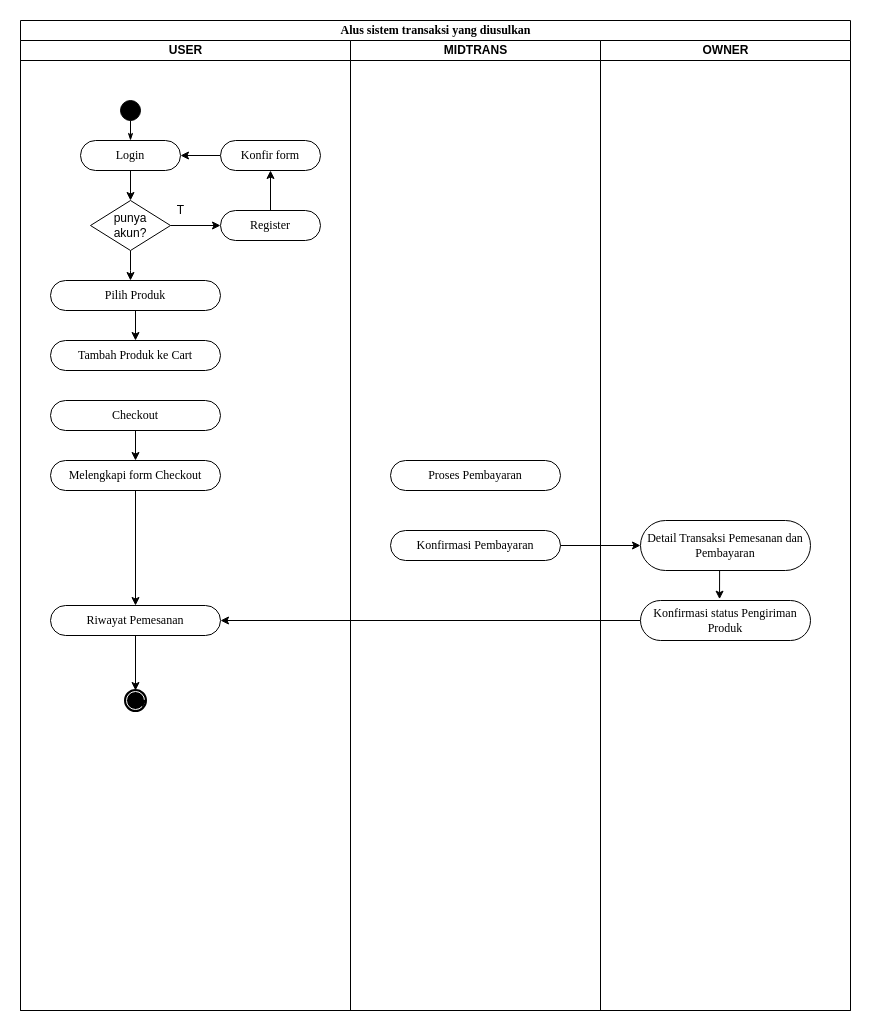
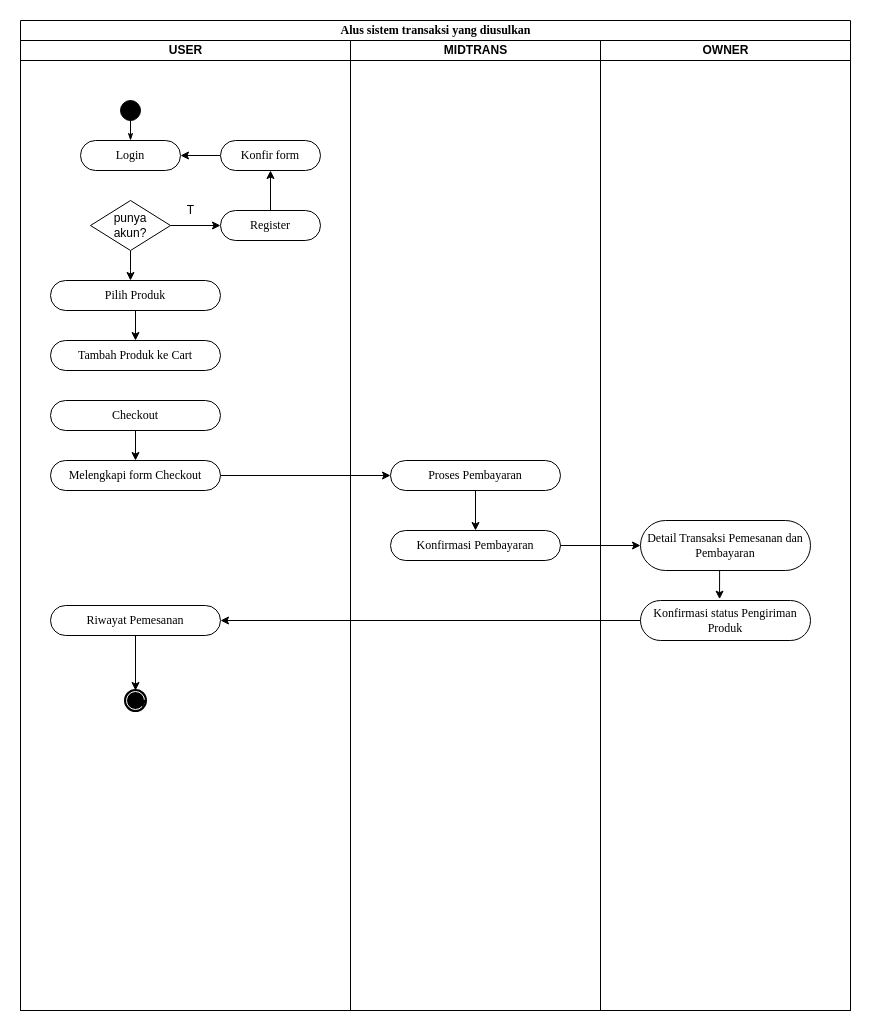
edge "Login" -> "punya akun?": removed
node "T": moved (181, 211) -> (191, 211)
edge "Proses Pembayaran" -> "Konfirmasi Pembayaran": added
edge "Melengkapi form Checkout" -> "Riwayat Pemesanan": now "Melengkapi form Checkout" -> "Proses Pembayaran"
